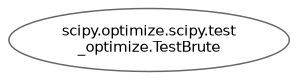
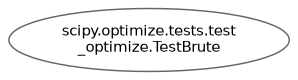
node "scipy.optimize.scipy.test _optimize.TestBrute": label "scipy.optimize.scipy.test _optimize.TestBrute" -> "scipy.optimize.tests.test _optimize.TestBrute"
